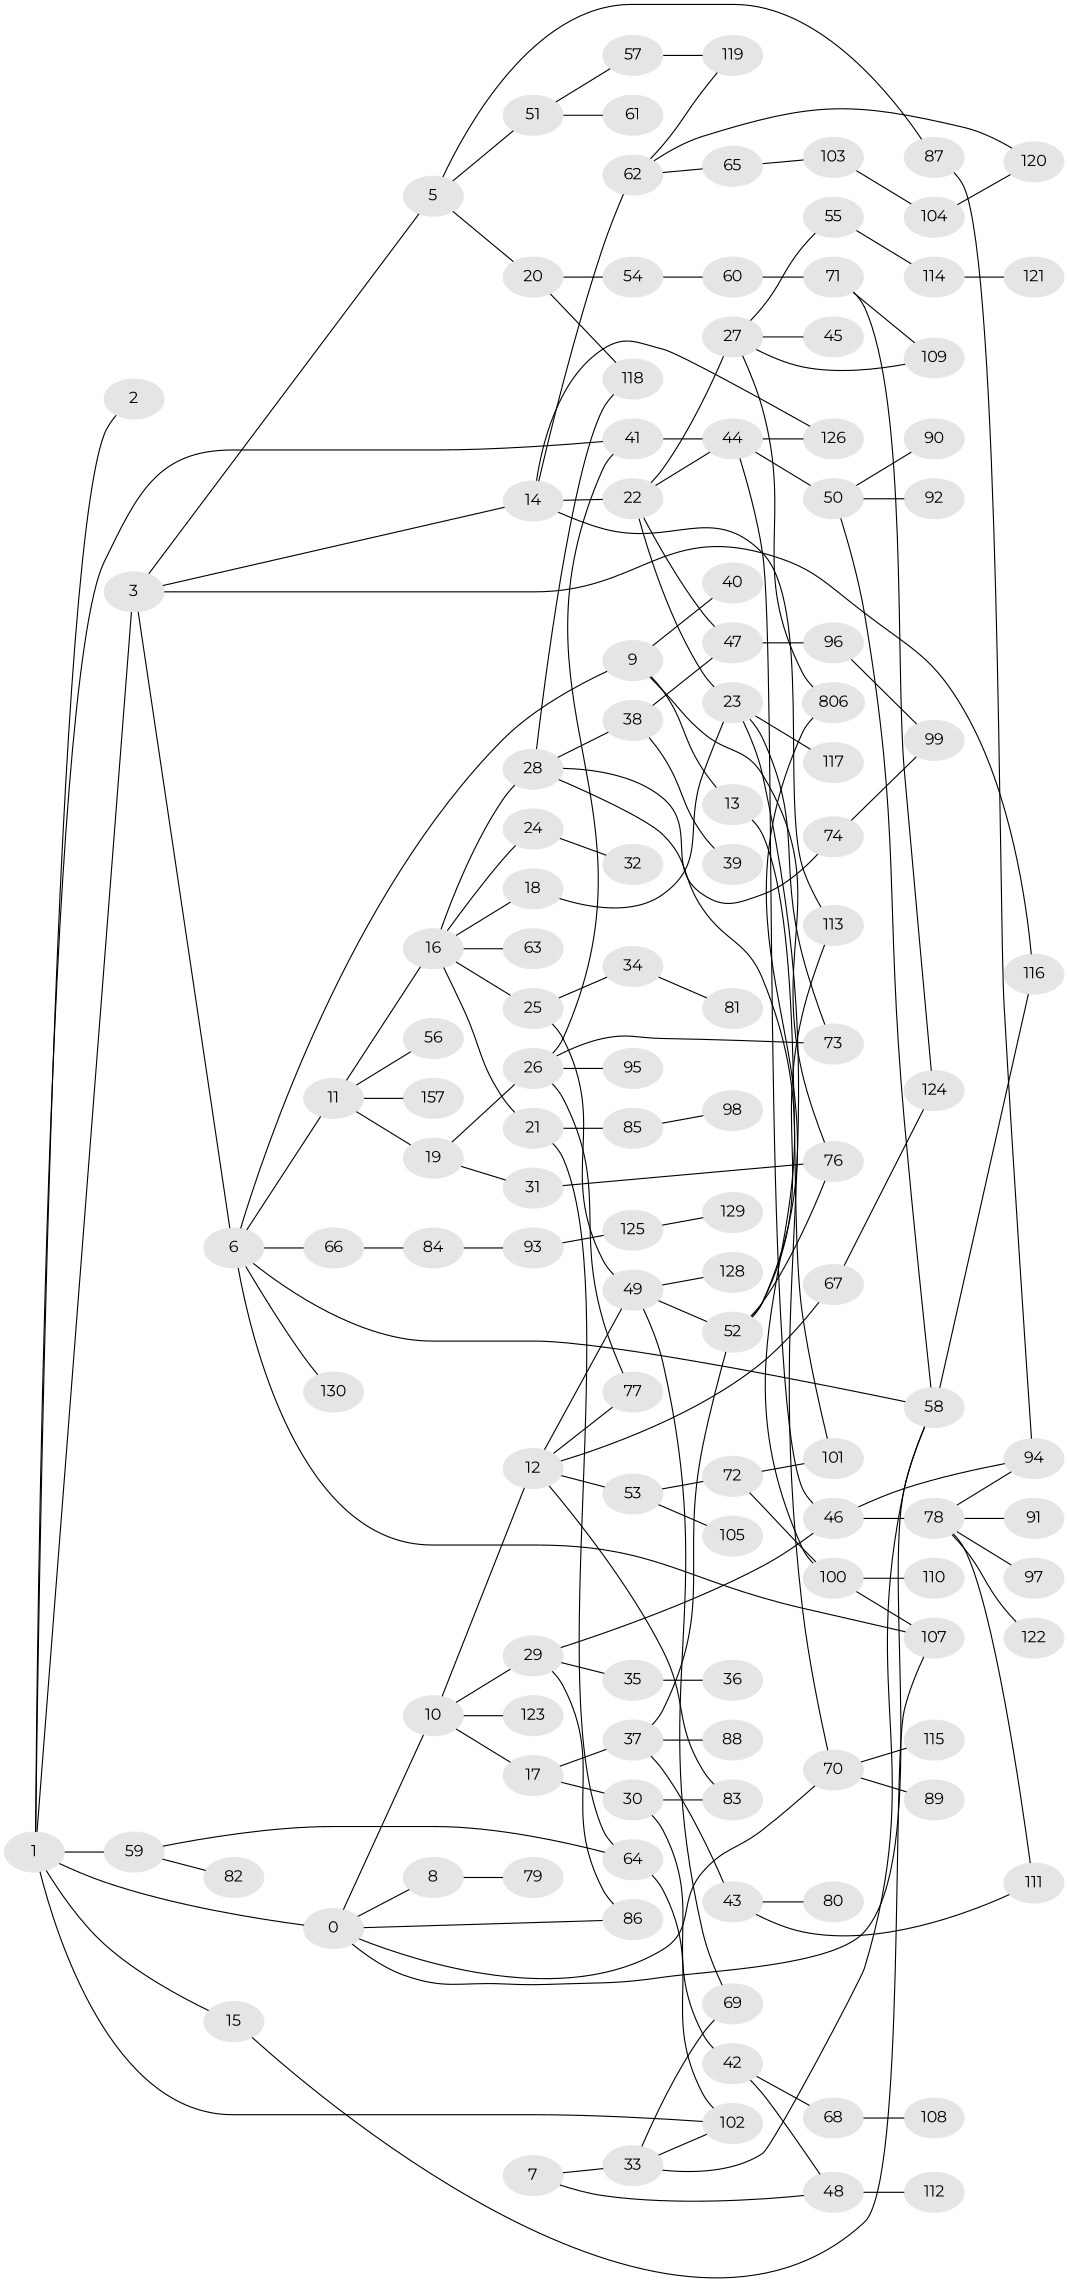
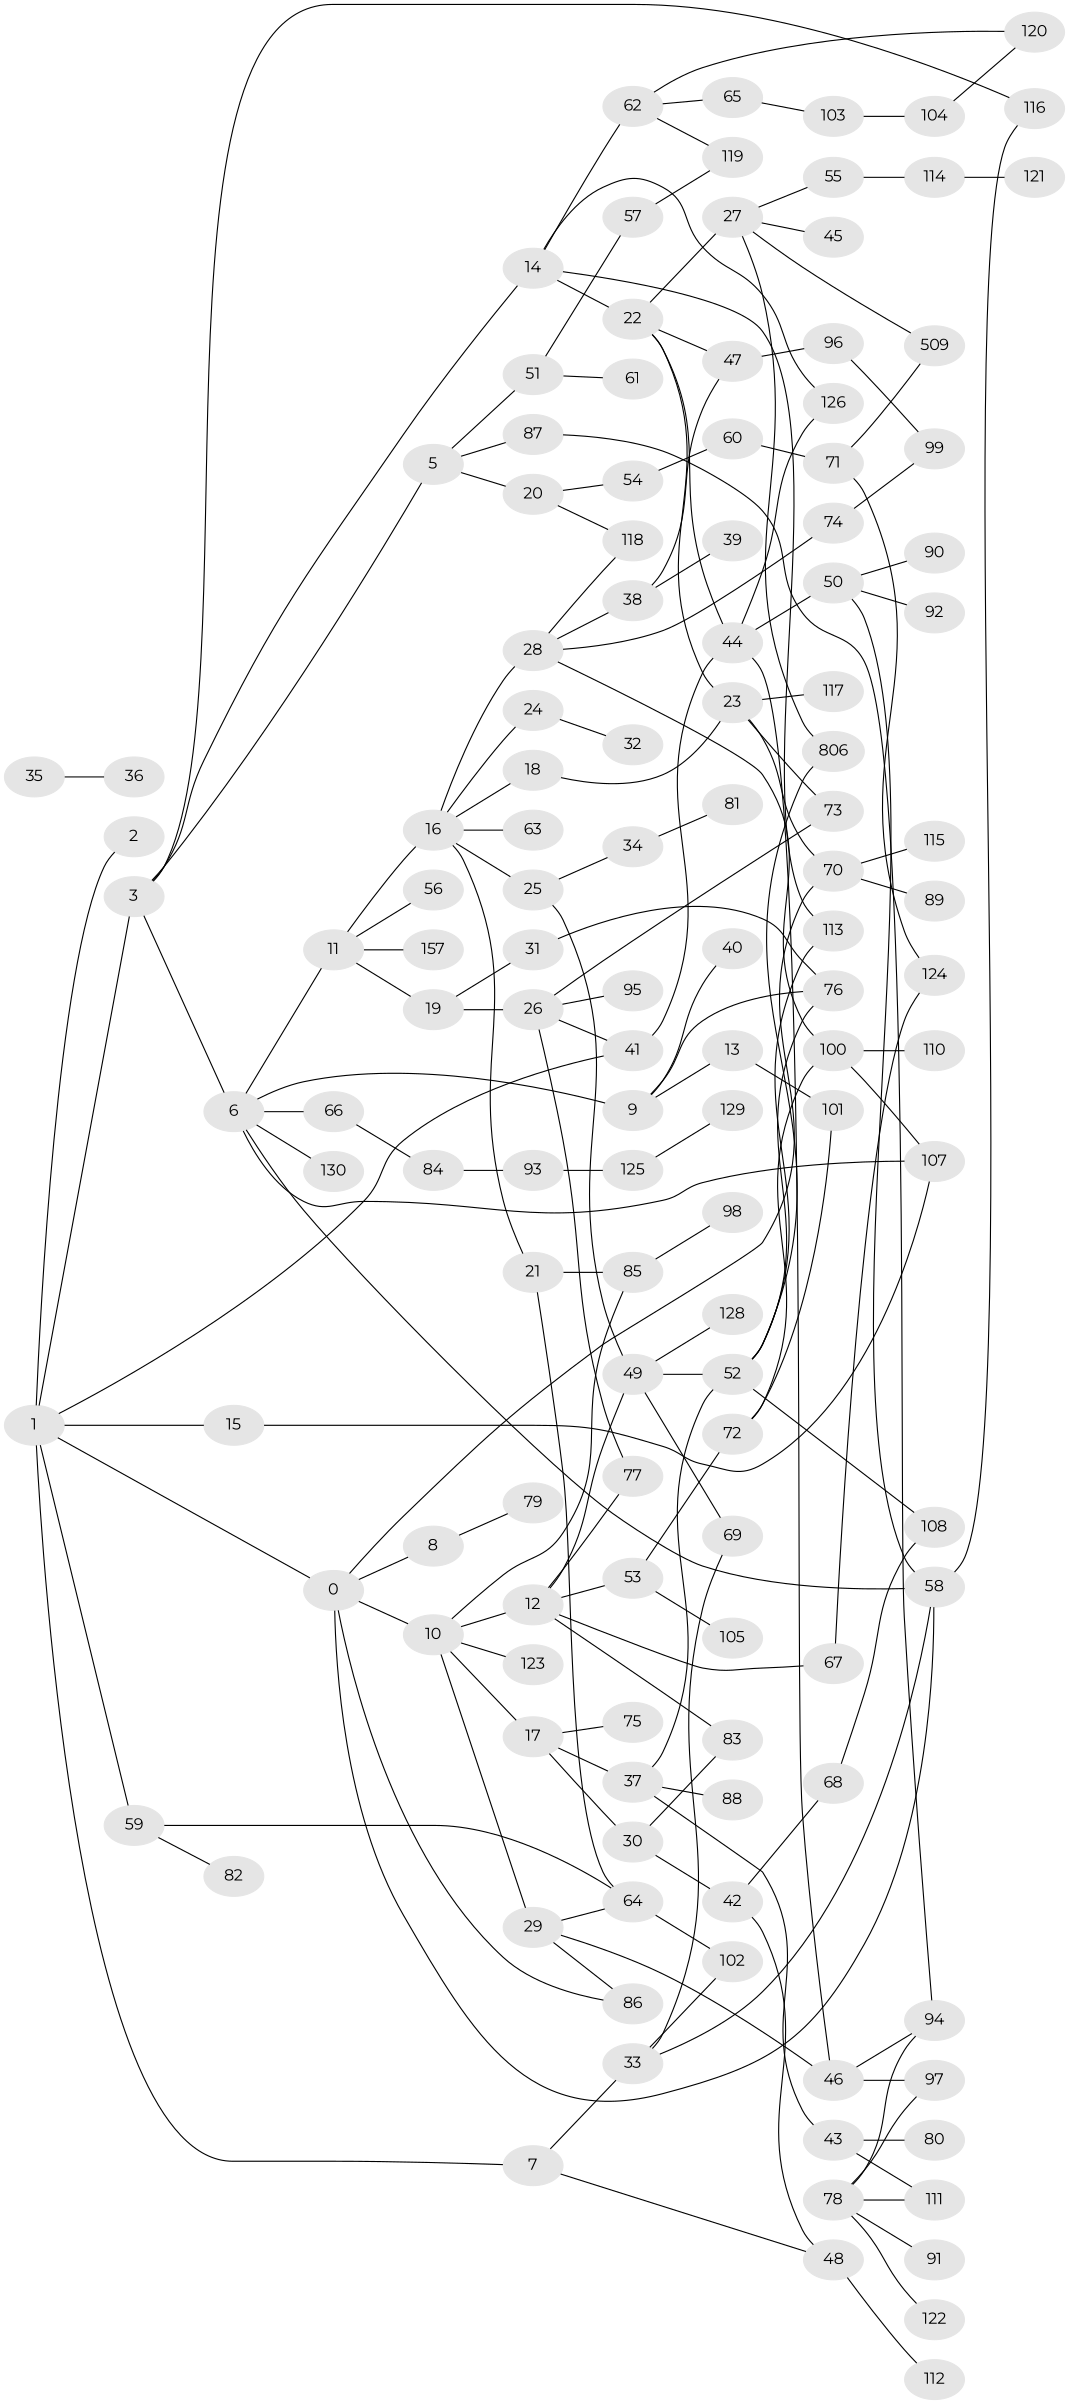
node "109": label "109" -> "509"
edge "52" -- "108": added
edge "85" -- "10": added
edge "46" -- "78": now "46" -- "97"
edge "29" -- "35": now "29" -- "64"
node "75": added
edge "1" -- "102": now "1" -- "7"
